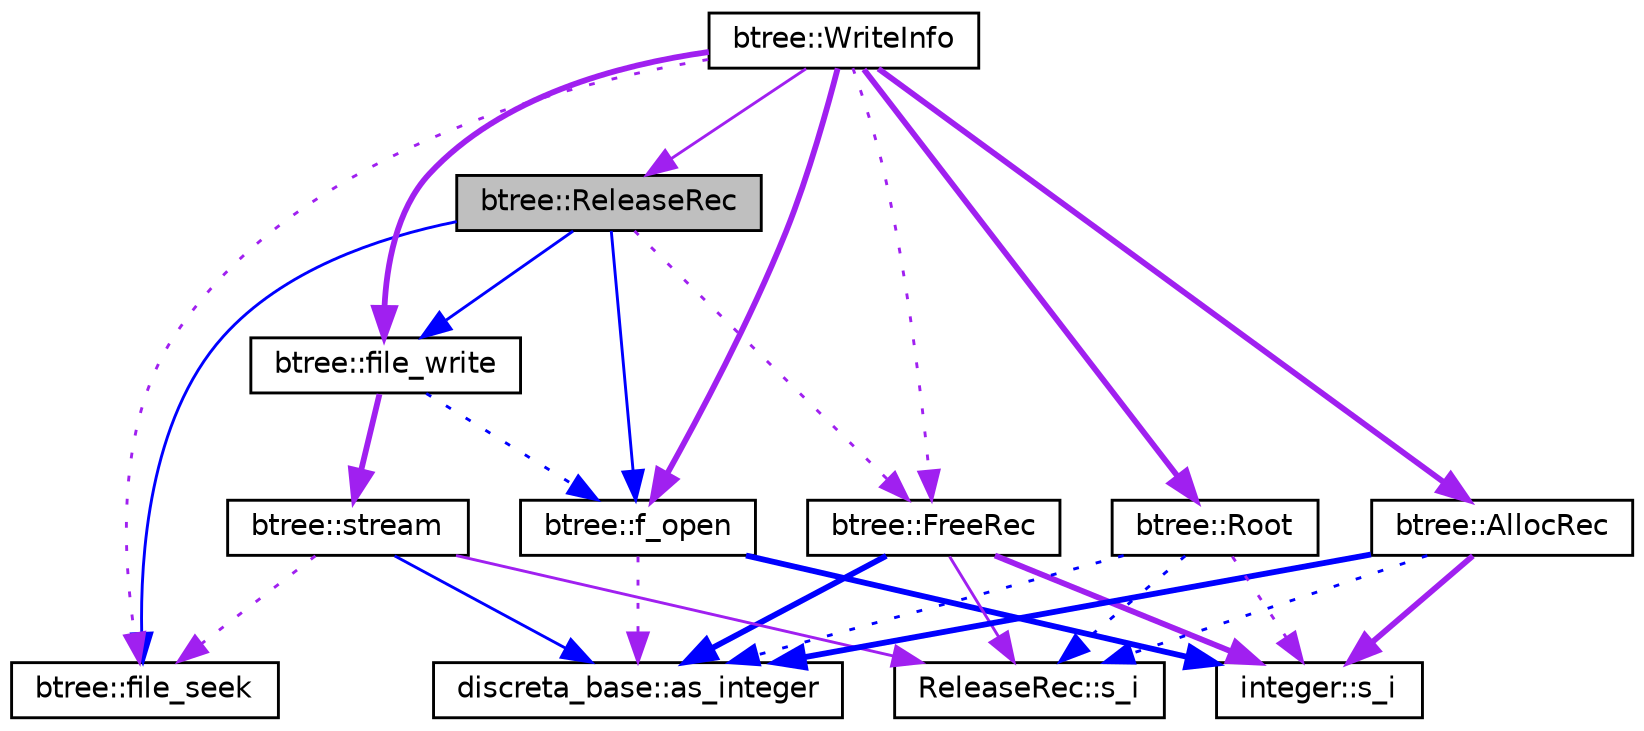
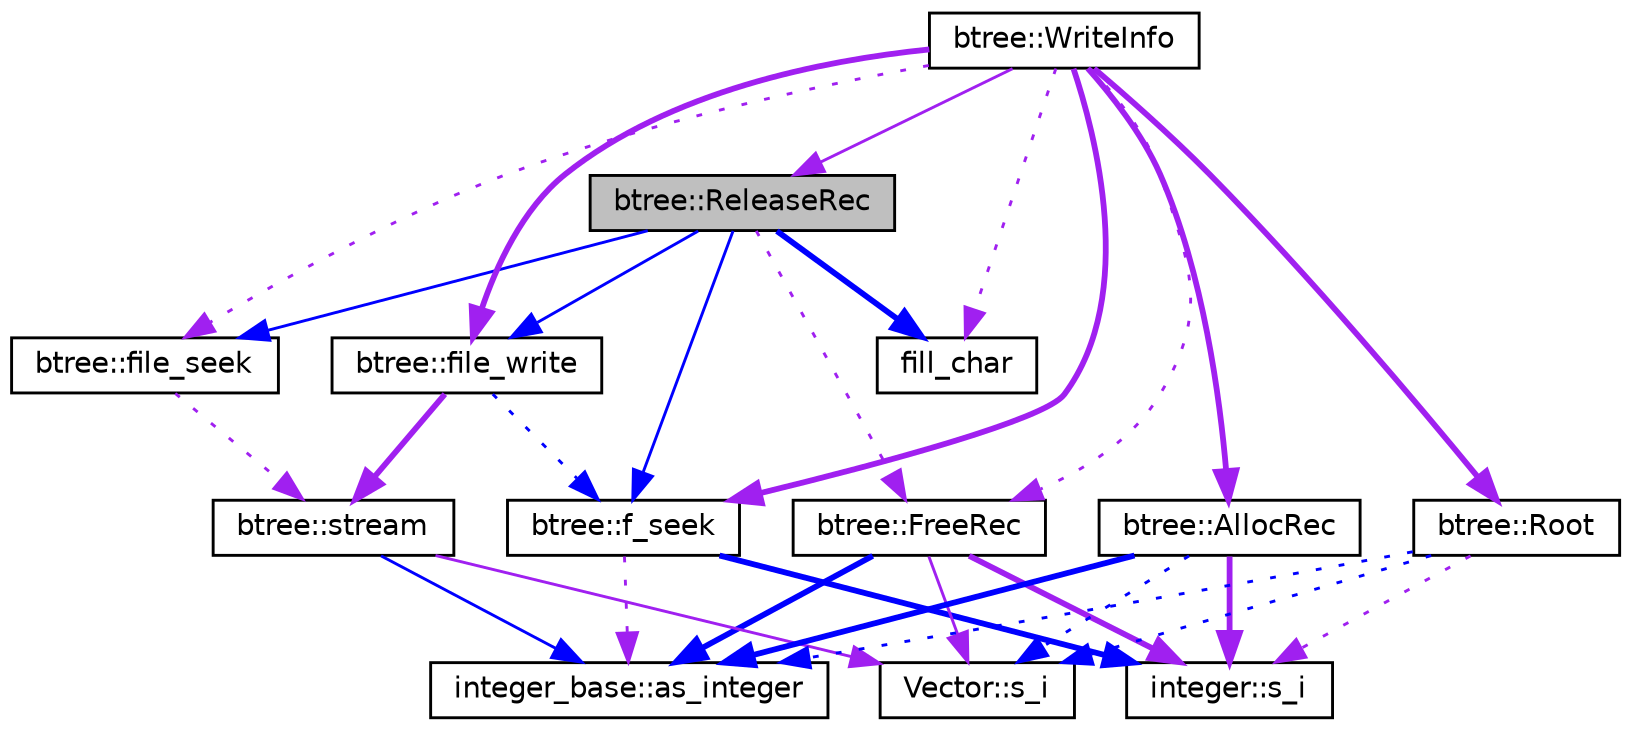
node "fill_char": added
node "btree::f_open": label "btree::f_open" -> "btree::f_seek"
edge "btree::stream" -> "btree::file_seek": reversed
node "discreta_base::as_integer": label "discreta_base::as_integer" -> "integer_base::as_integer"
node "ReleaseRec::s_i": label "ReleaseRec::s_i" -> "Vector::s_i"
